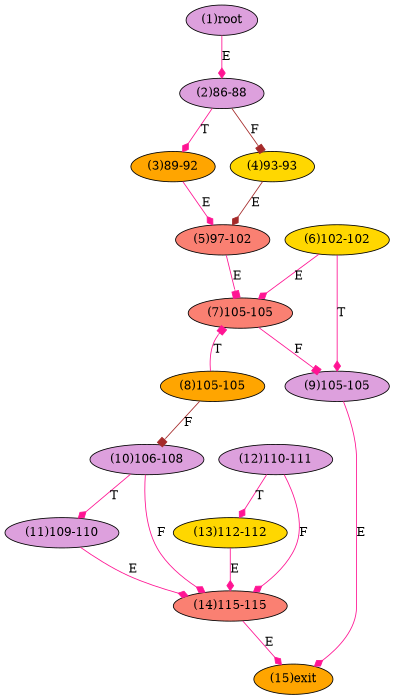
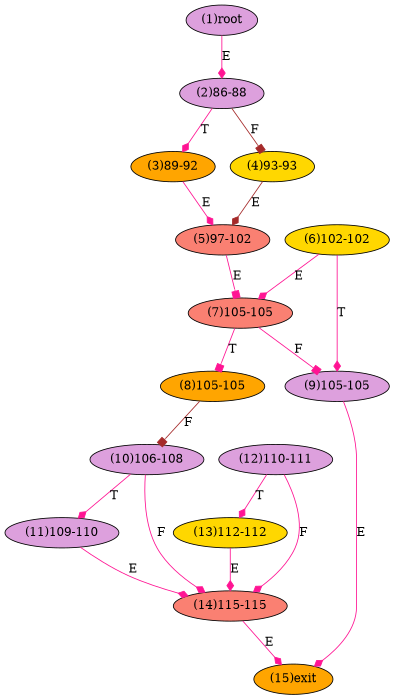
edge "(8)105-105" -> "(7)105-105": reversed
